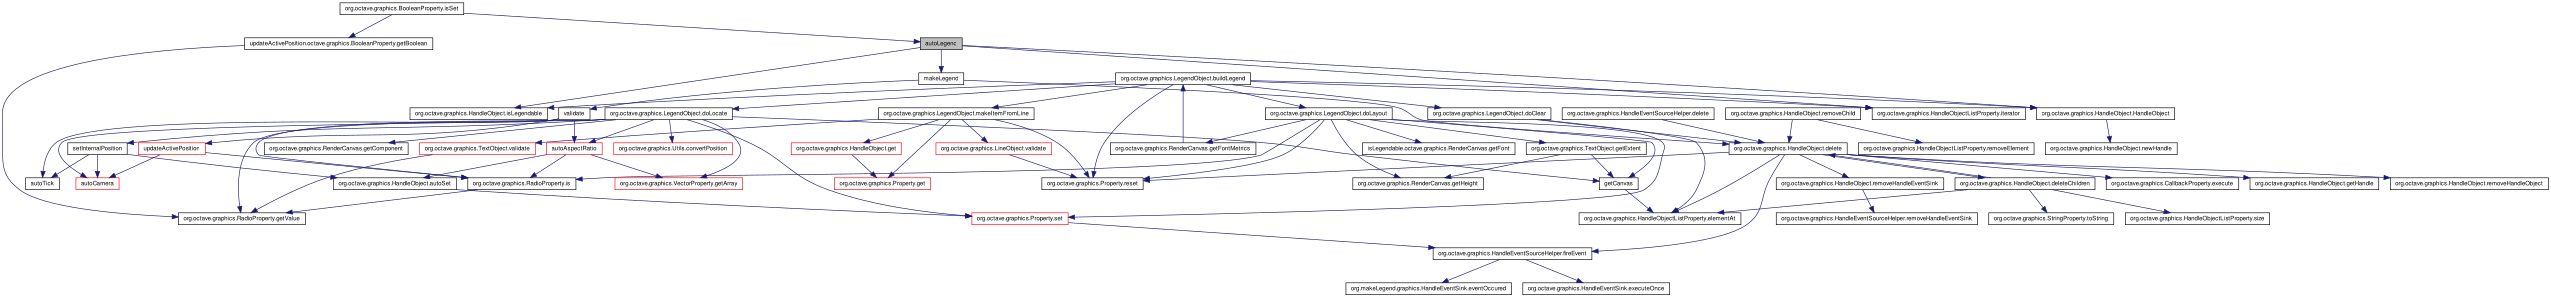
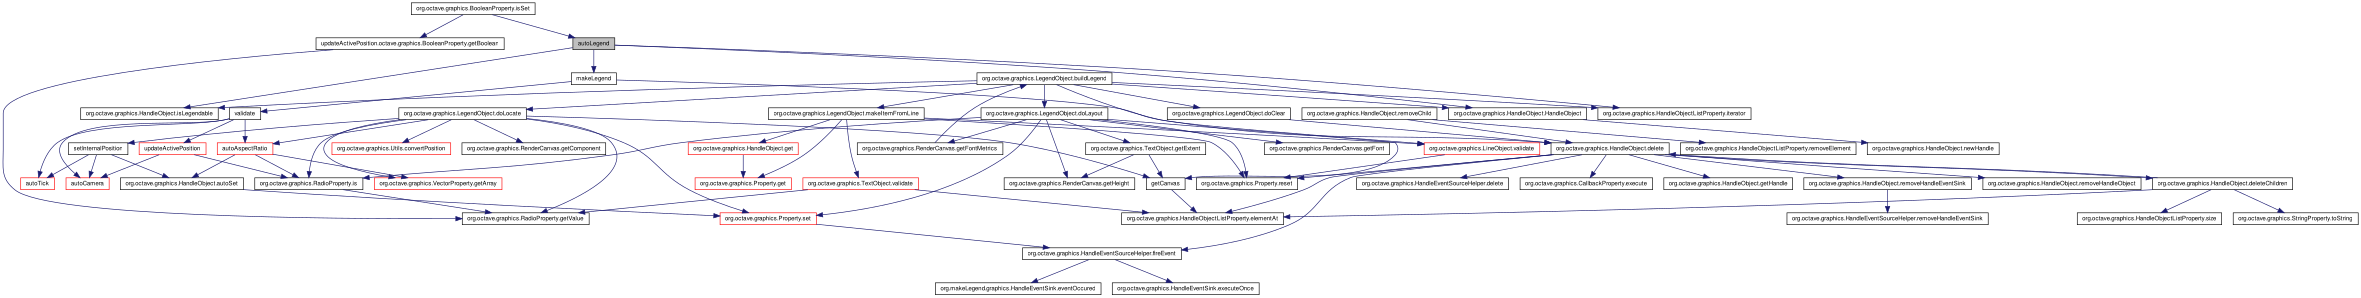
edge "org.octave.graphics.LegendObject.buildLegend" -> "org.octave.graphics.Property.reset": now "org.octave.graphics.LegendObject.buildLegend" -> "org.octave.graphics.LineObject.validate"
edge "org.octave.graphics.HandleEventSourceHelper.delete" -> "org.octave.graphics.HandleObject.delete": reversed
node "isLegendable.octave.graphics.RenderCanvas.getFont": label "isLegendable.octave.graphics.RenderCanvas.getFont" -> "org.octave.graphics.RenderCanvas.getFont"
edge "org.octave.graphics.LegendObject.doClear" -> "org.octave.graphics.HandleObjectListProperty.elementAt": now "org.octave.graphics.TextObject.validate" -> "org.octave.graphics.HandleObjectListProperty.elementAt"
node "autoTick": color black -> red
